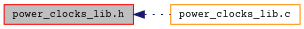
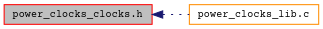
node "power_clocks_lib.h": label "power_clocks_lib.h" -> "power_clocks_clocks.h"
